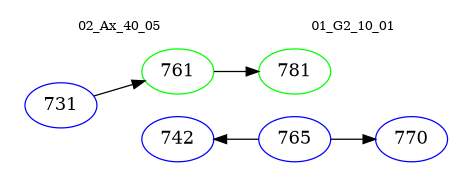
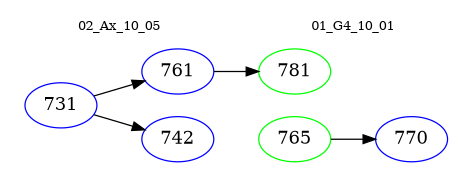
cluster "02_Ax_40_05": label "02_Ax_40_05" -> "02_Ax_10_05"
cluster "01_G2_10_01": label "01_G2_10_01" -> "01_G4_10_01"
node "761": color green -> blue
edge "765" -> "742": now "731" -> "742"
node "765": color blue -> green
